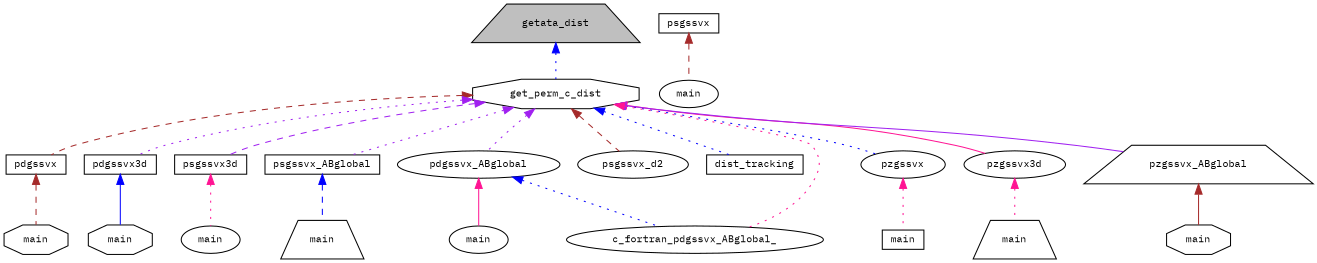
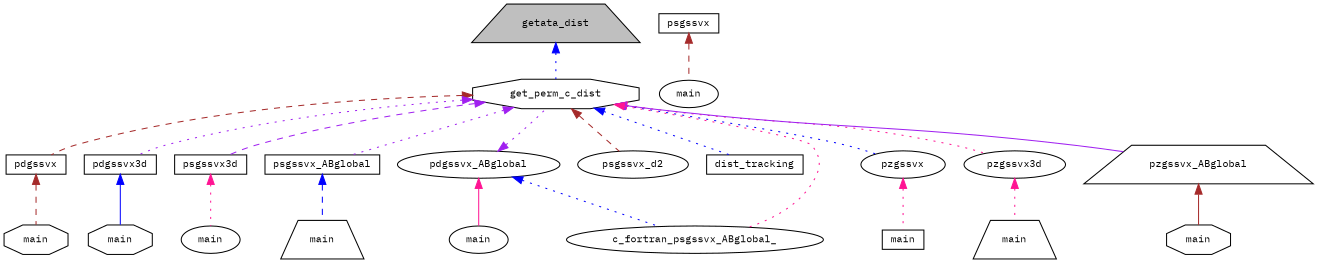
edge "pzgssvx3d" -> "get_perm_c_dist": style solid -> dotted
edge "pdgssvx_ABglobal" -> "get_perm_c_dist": reversed
node "c_fortran_pdgssvx_ABglobal_": label "c_fortran_pdgssvx_ABglobal_" -> "c_fortran_psgssvx_ABglobal_"
